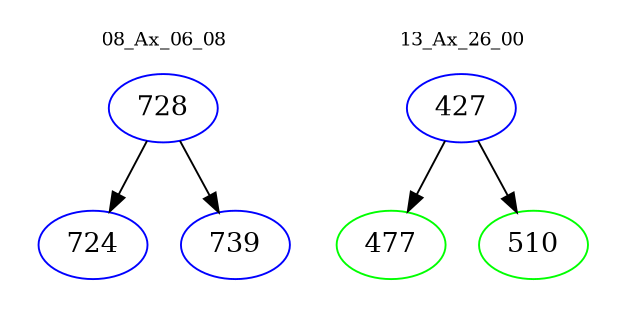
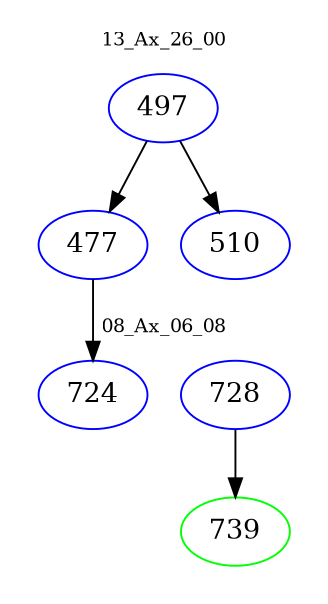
node "427": label "427" -> "497"
edge "728" -> "724": now "477" -> "724"
node "739": color blue -> green
node "477": color green -> blue
node "510": color green -> blue
